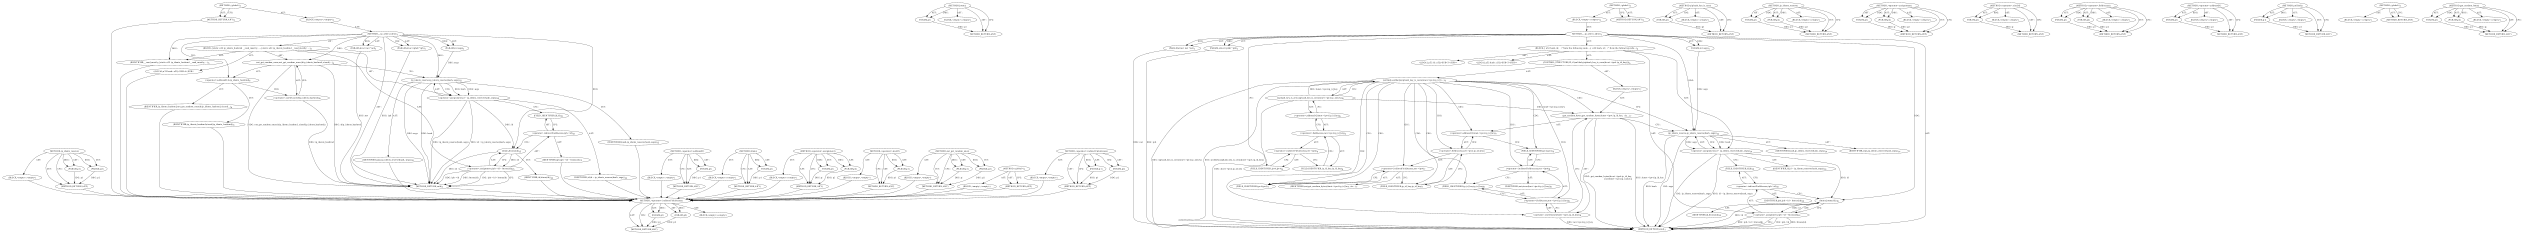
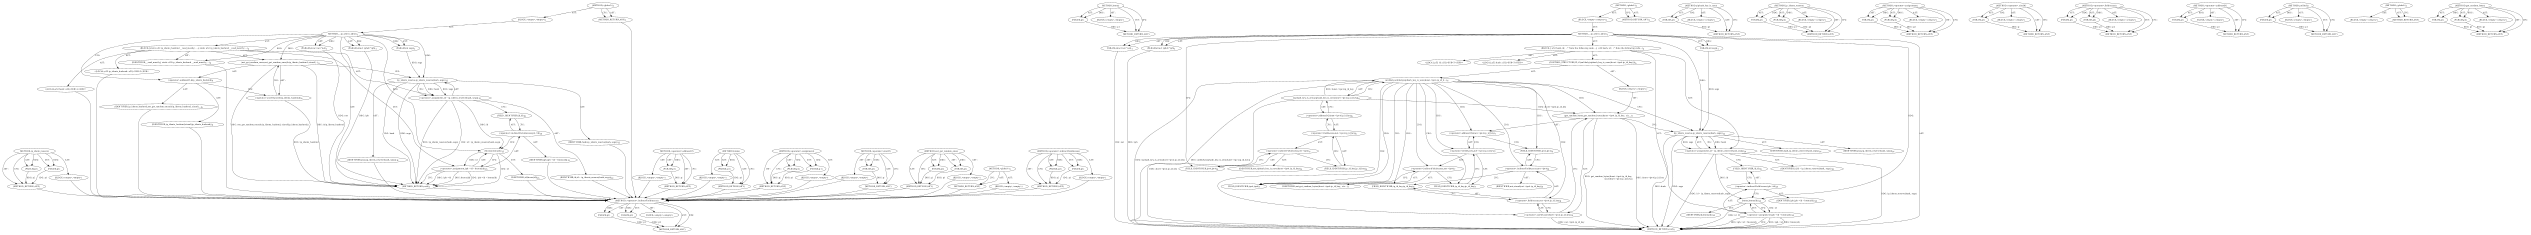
node "<(LOCAL,u32 ip_idents_hashrnd: u32)<SUB>3</SUB>>": added
node "(IDENTIFIER,net,siphash_key_is_zero(&net->ipv4.ip_id_key))": added
